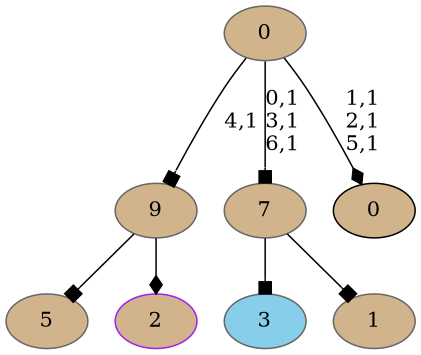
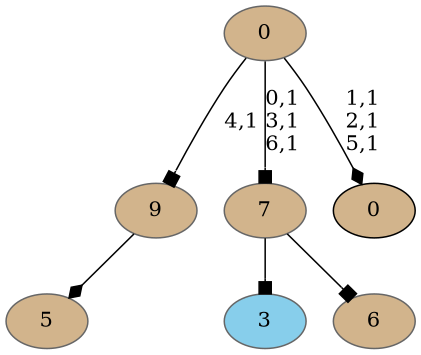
edge "9" -> "5": arrowhead box -> diamond
node "2": removed
node "1": label "1" -> "6"
